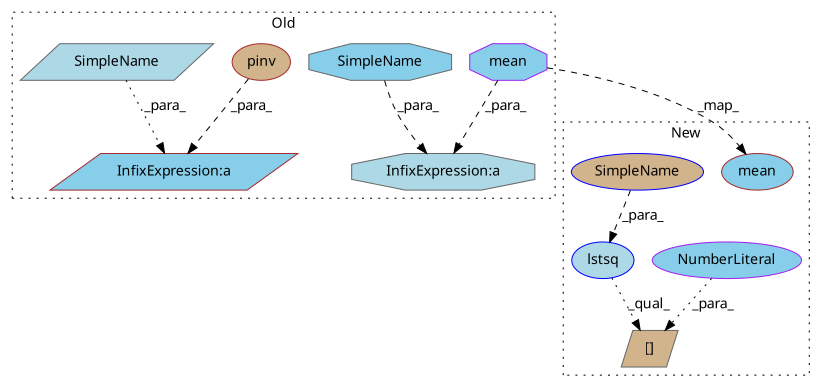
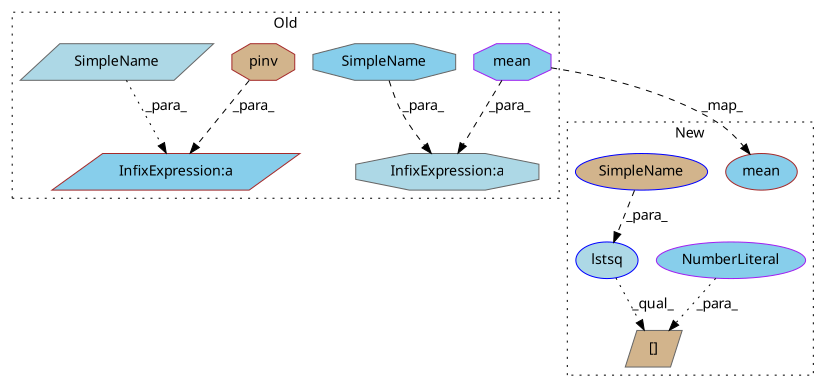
node "pinv": shape ellipse -> octagon
